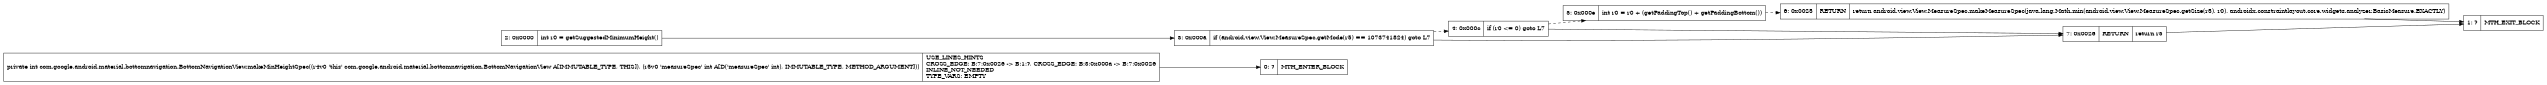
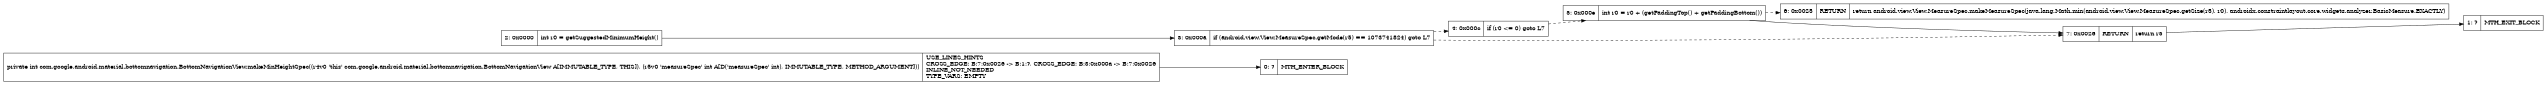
edge "6: 0x0025" -> "1: ?": removed
edge "4: 0x000c" -> "7: 0x0026": now "5: 0x000e" -> "7: 0x0026"
edge "3: 0x000a" -> "7: 0x0026": style solid -> dashed
